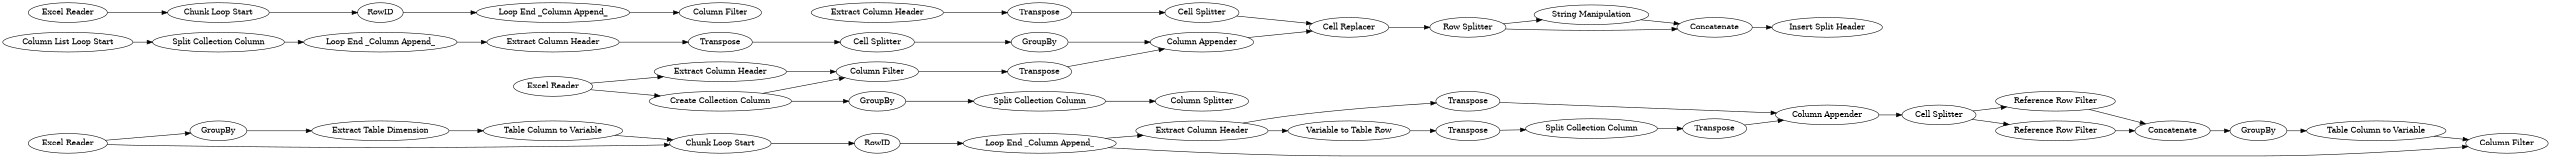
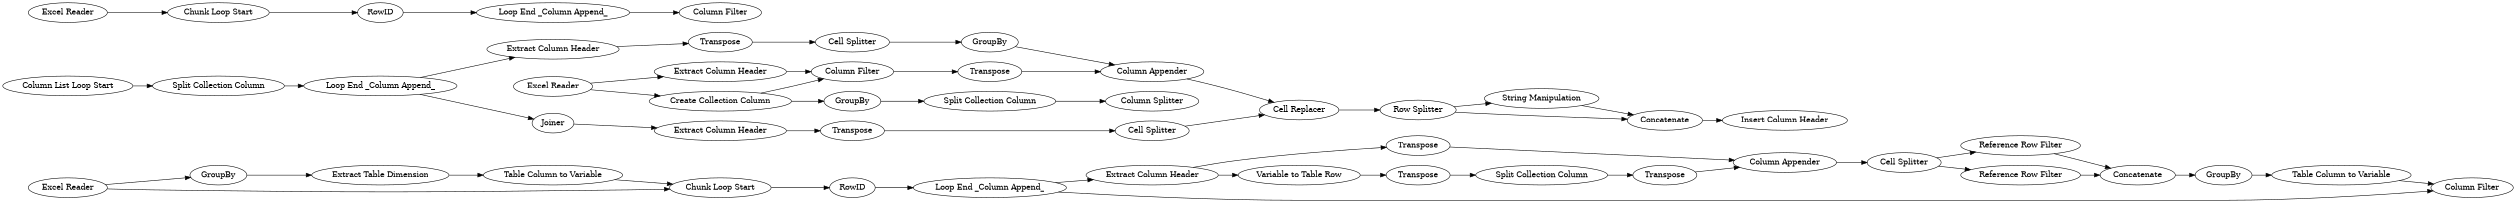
node "Insert Split Header": label "Insert Split Header" -> "Insert Column Header"
node "Joiner": added
